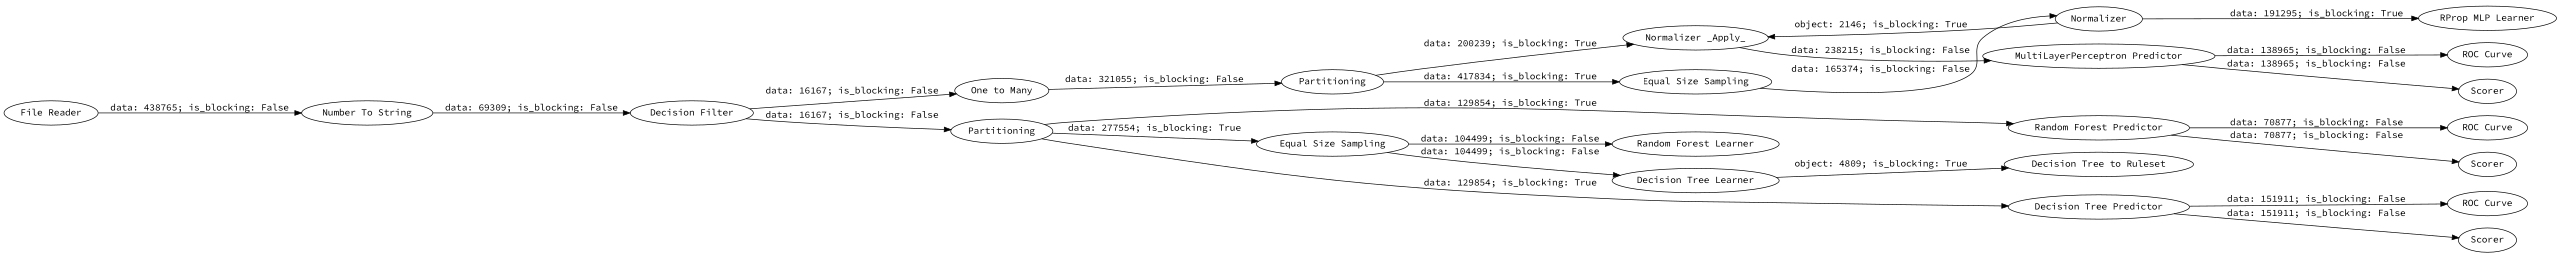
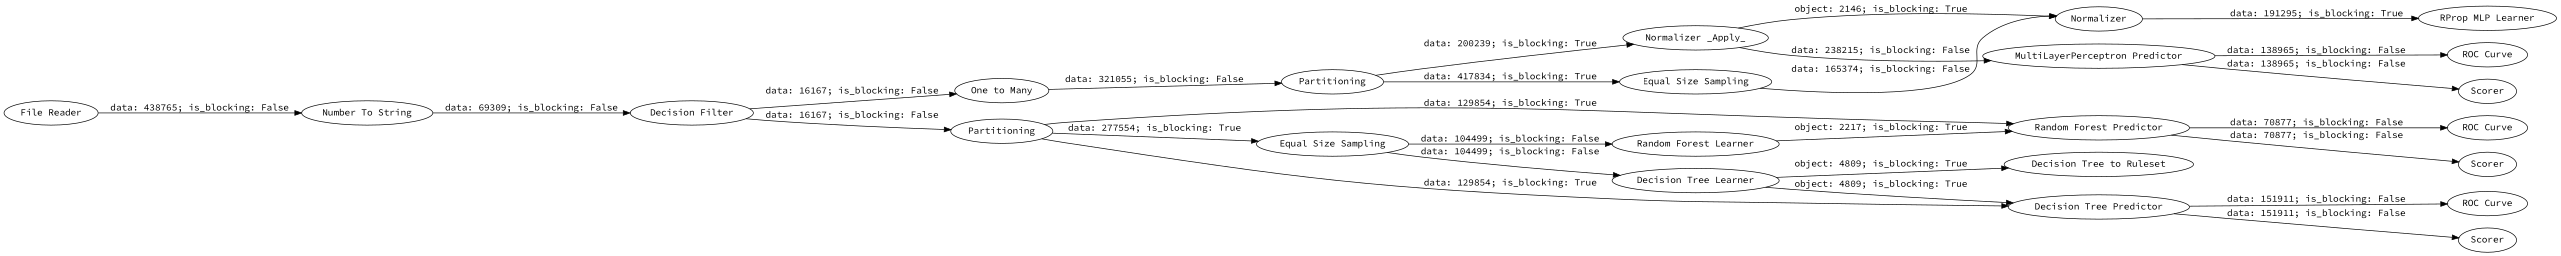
edge "Normalizer" -> "Normalizer _Apply_": reversed
edge "Random Forest Learner" -> "Random Forest Predictor": added, label "object: 2217; is_blocking: True"
edge "Decision Tree Learner" -> "Decision Tree Predictor": added, label "object: 4809; is_blocking: True"
